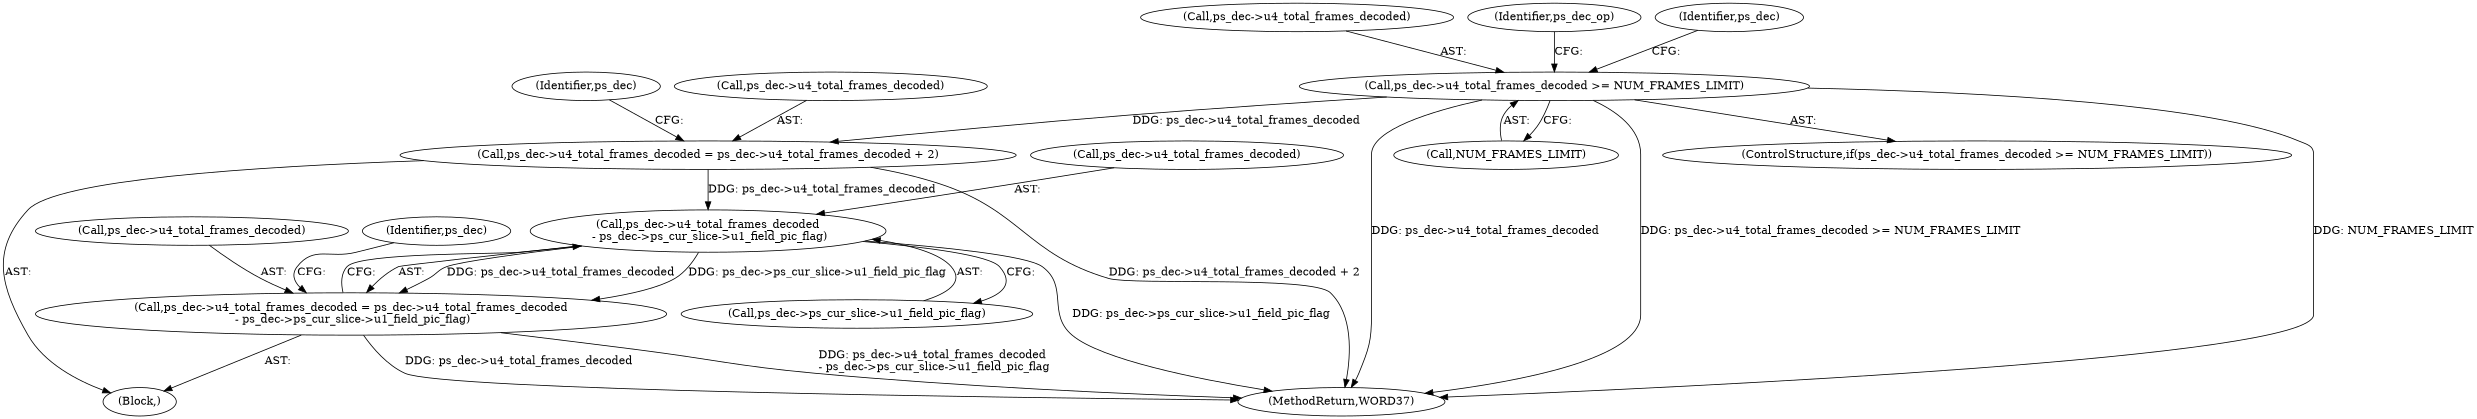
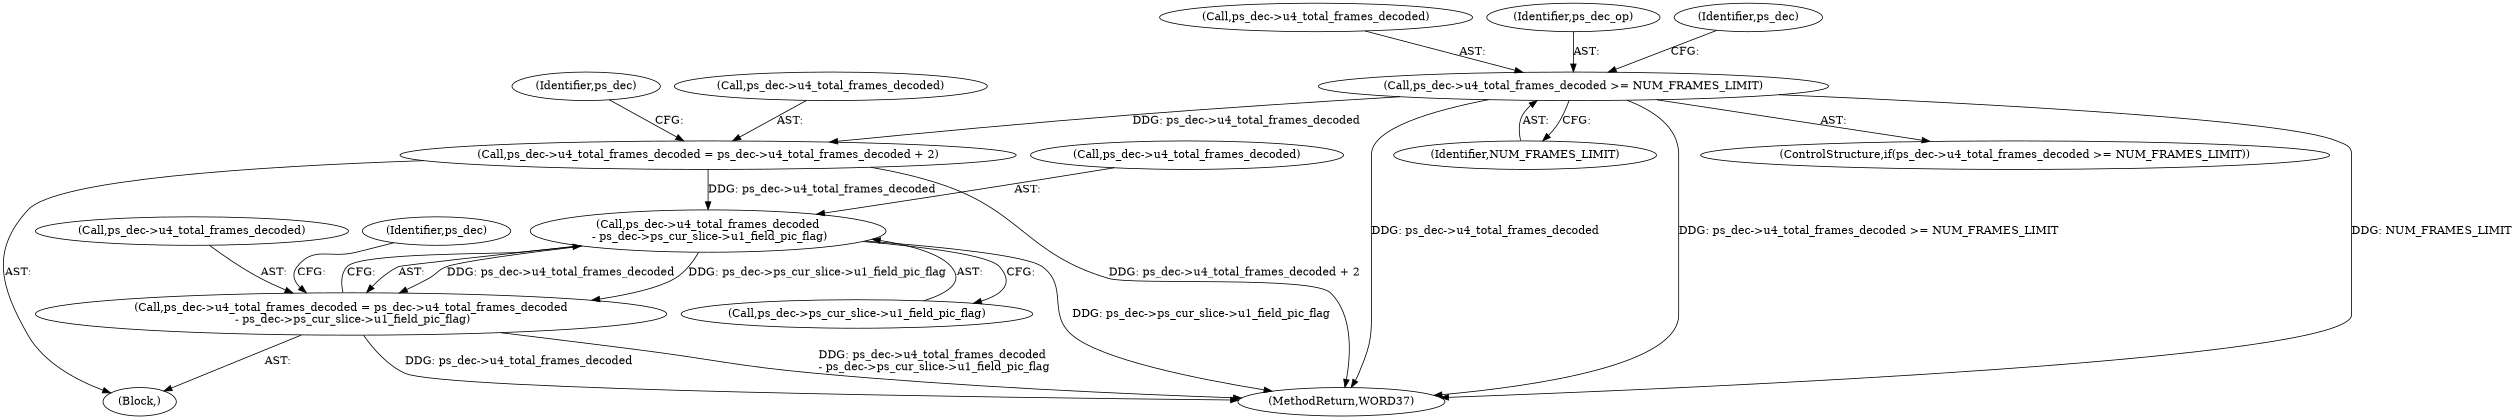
edge "(Identifier,ps_dec_op)" -> "(Call,ps_dec->u4_total_frames_decoded >= NUM_FRAMES_LIMIT)": label "CFG: " -> "AST: "
node "(Call,NUM_FRAMES_LIMIT)": label "(Call,NUM_FRAMES_LIMIT)" -> "(Identifier,NUM_FRAMES_LIMIT)"
